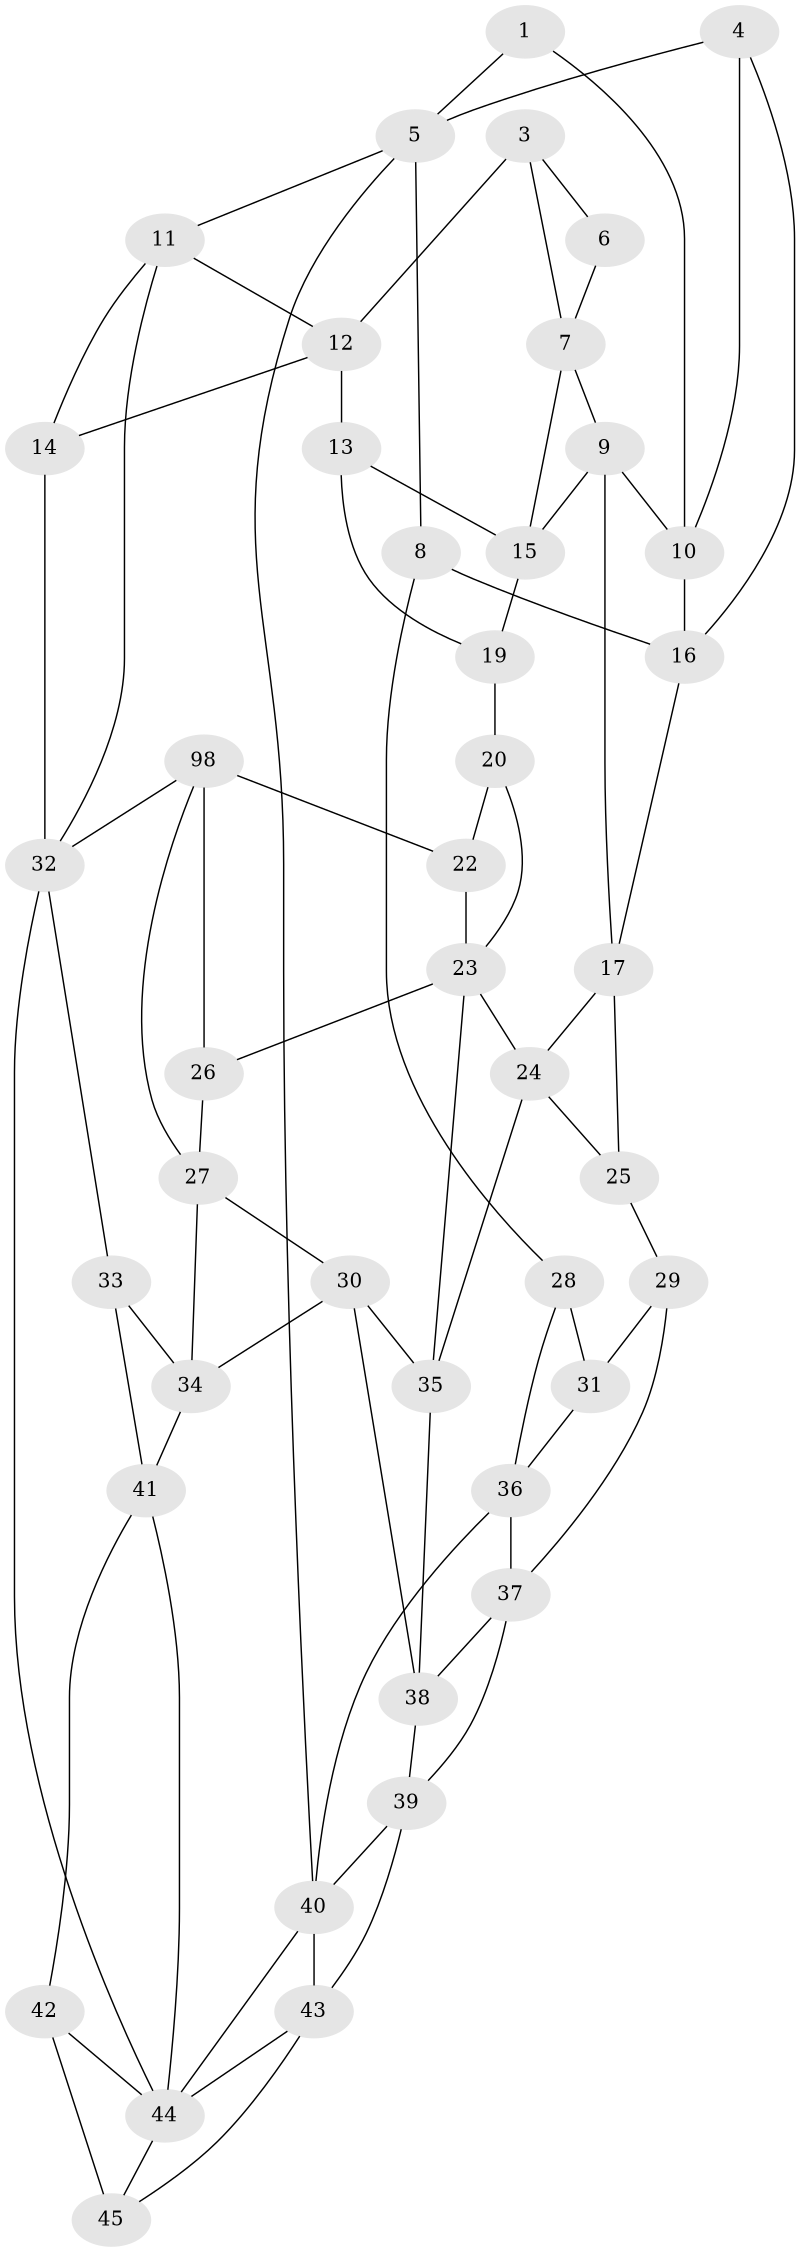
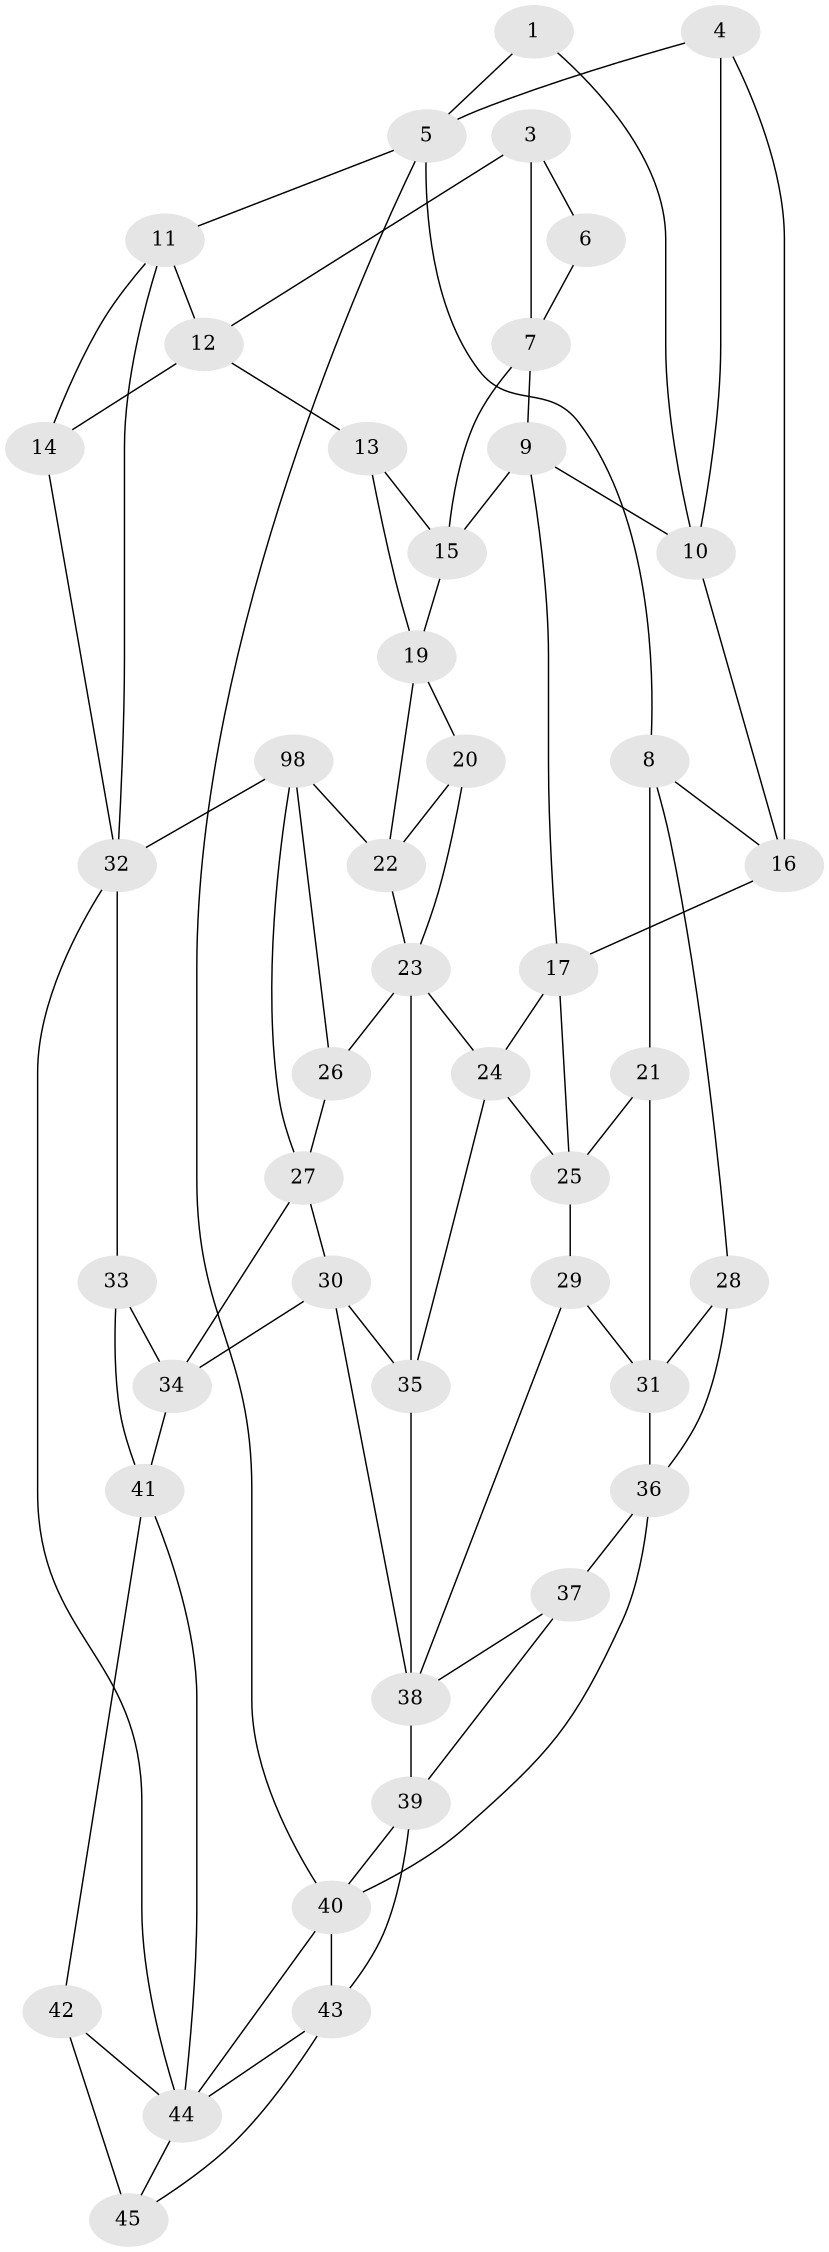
edge "19" -- "22": added
node "21": added
edge "29" -- "37": now "29" -- "38"
